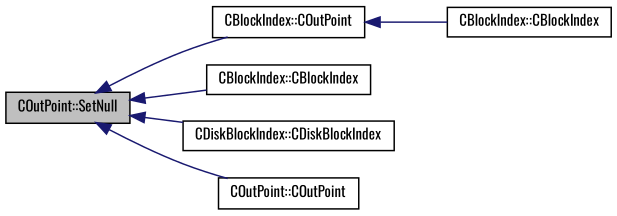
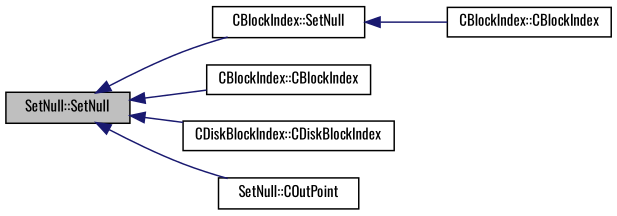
node "CBlockIndex::COutPoint": label "CBlockIndex::COutPoint" -> "CBlockIndex::SetNull"
node "COutPoint::SetNull": label "COutPoint::SetNull" -> "SetNull::SetNull"
node "COutPoint::COutPoint": label "COutPoint::COutPoint" -> "SetNull::COutPoint"
